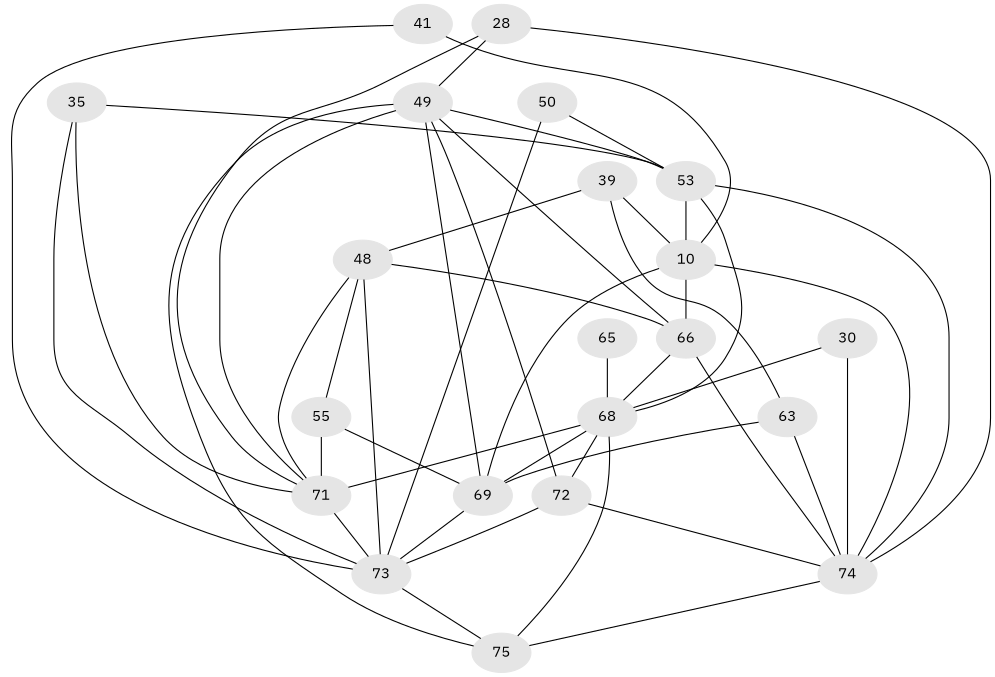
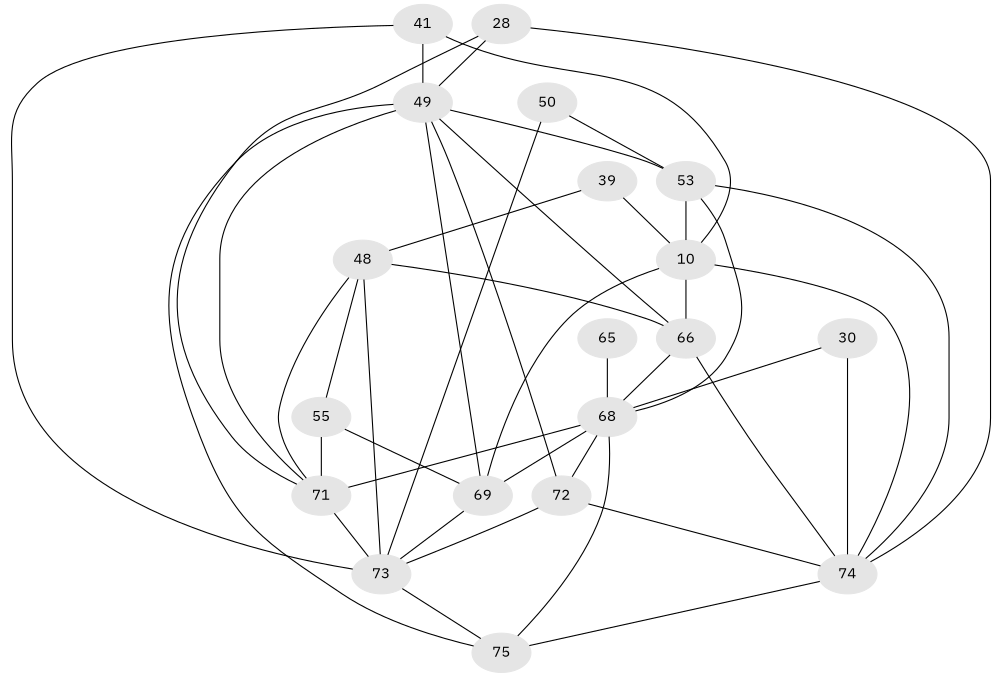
edge "41" -- "49": added
node "35": removed
node "63": removed
